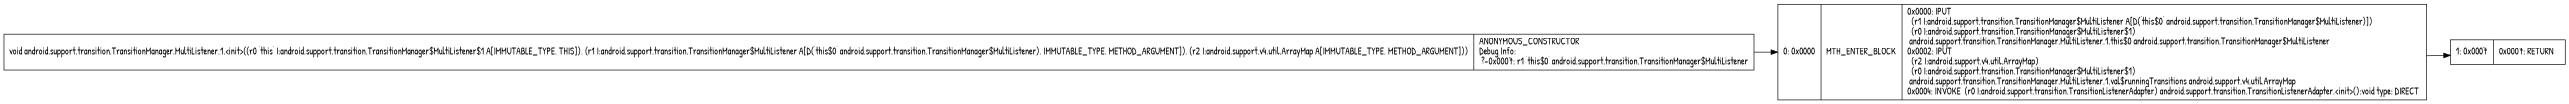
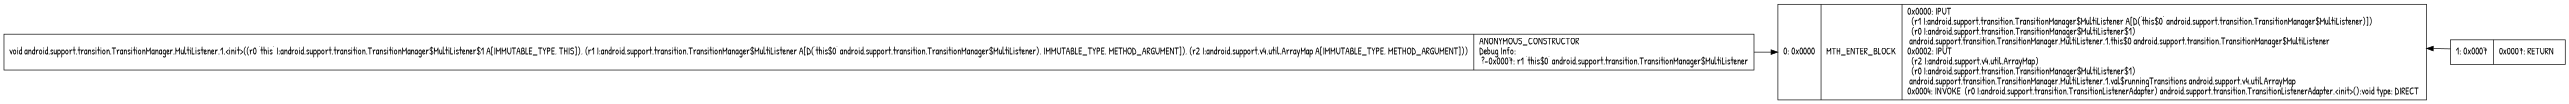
edge "0: 0x0000" -> "1: 0x0007": reversed
